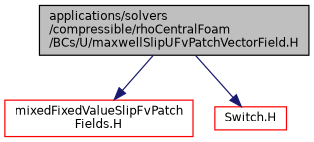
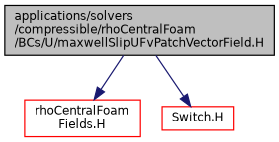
node "mixedFixedValueSlipFvPatch Fields.H": label "mixedFixedValueSlipFvPatch Fields.H" -> "rhoCentralFoam Fields.H"
